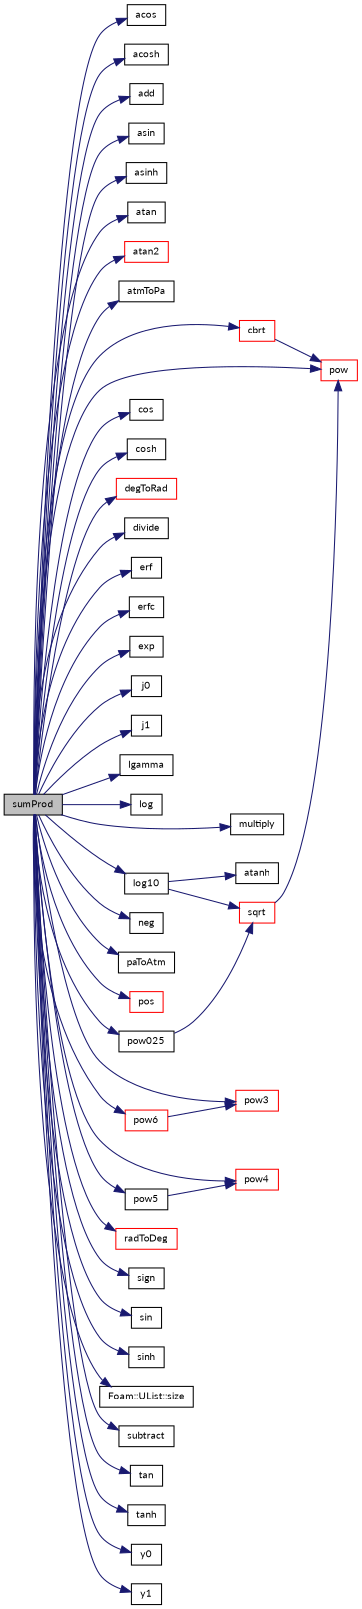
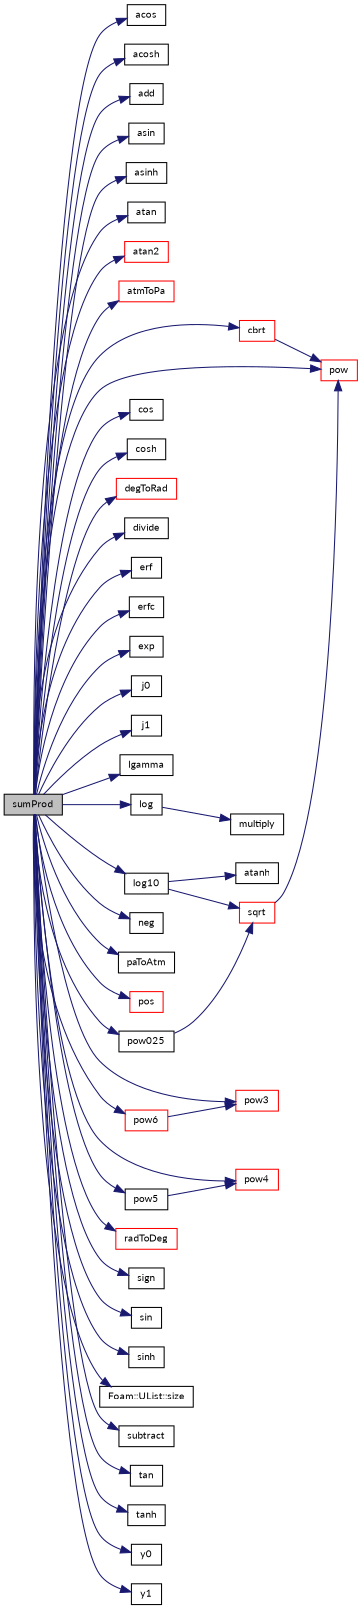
node "atmToPa": color black -> red
edge "sumProd" -> "multiply": now "log" -> "multiply"
